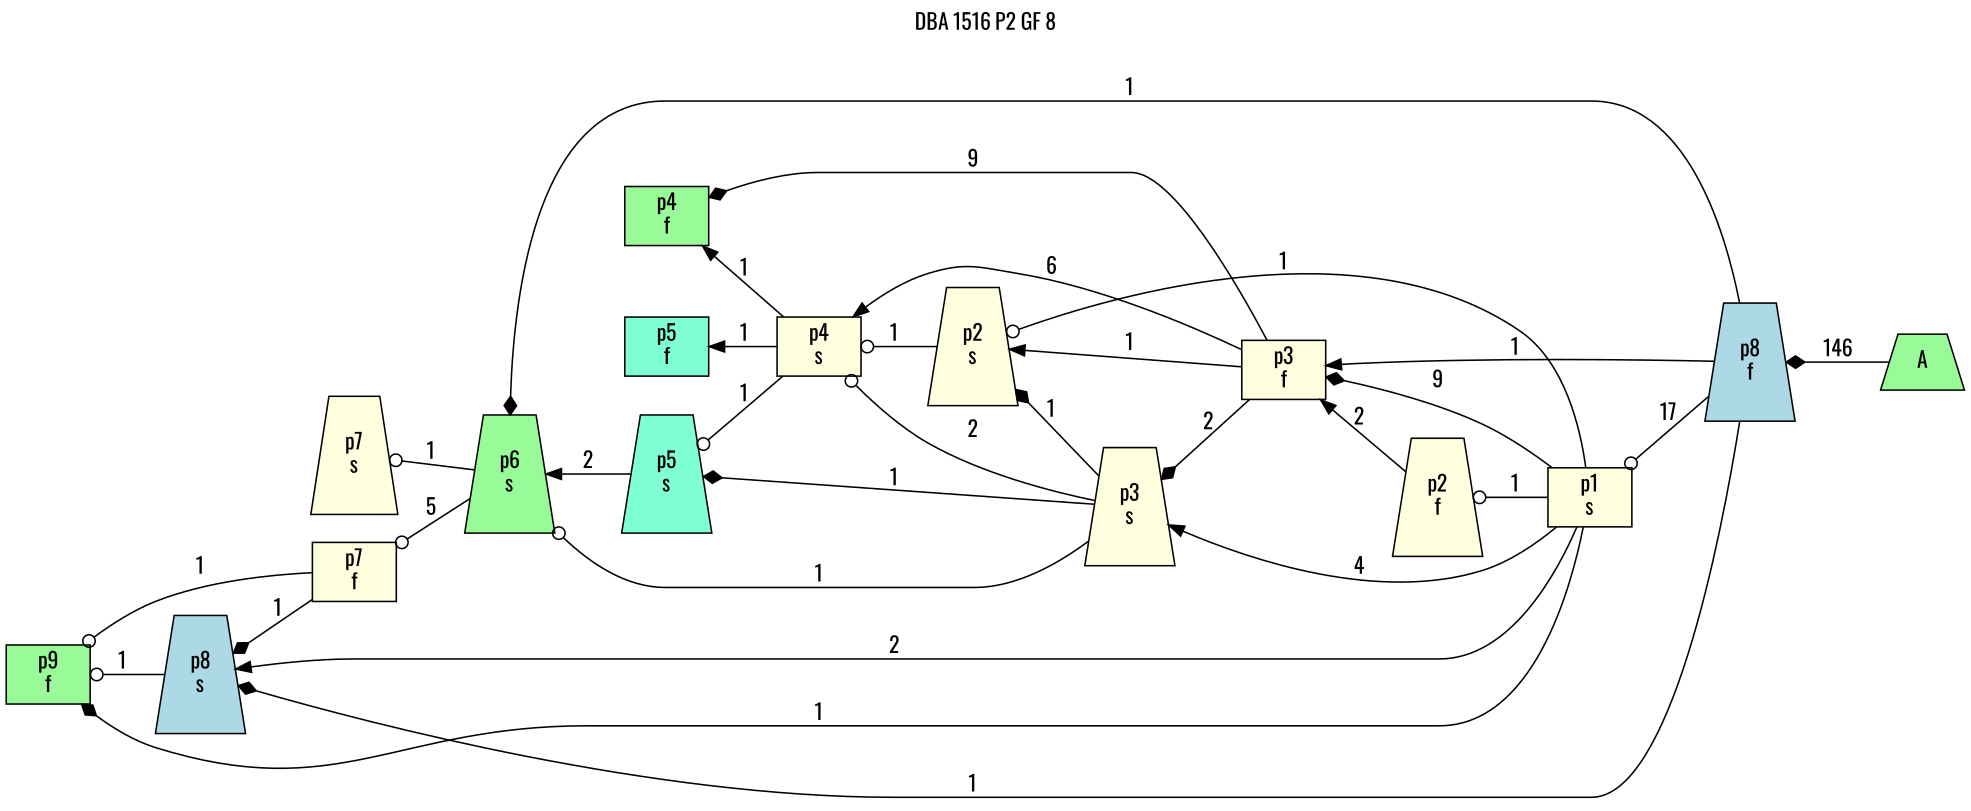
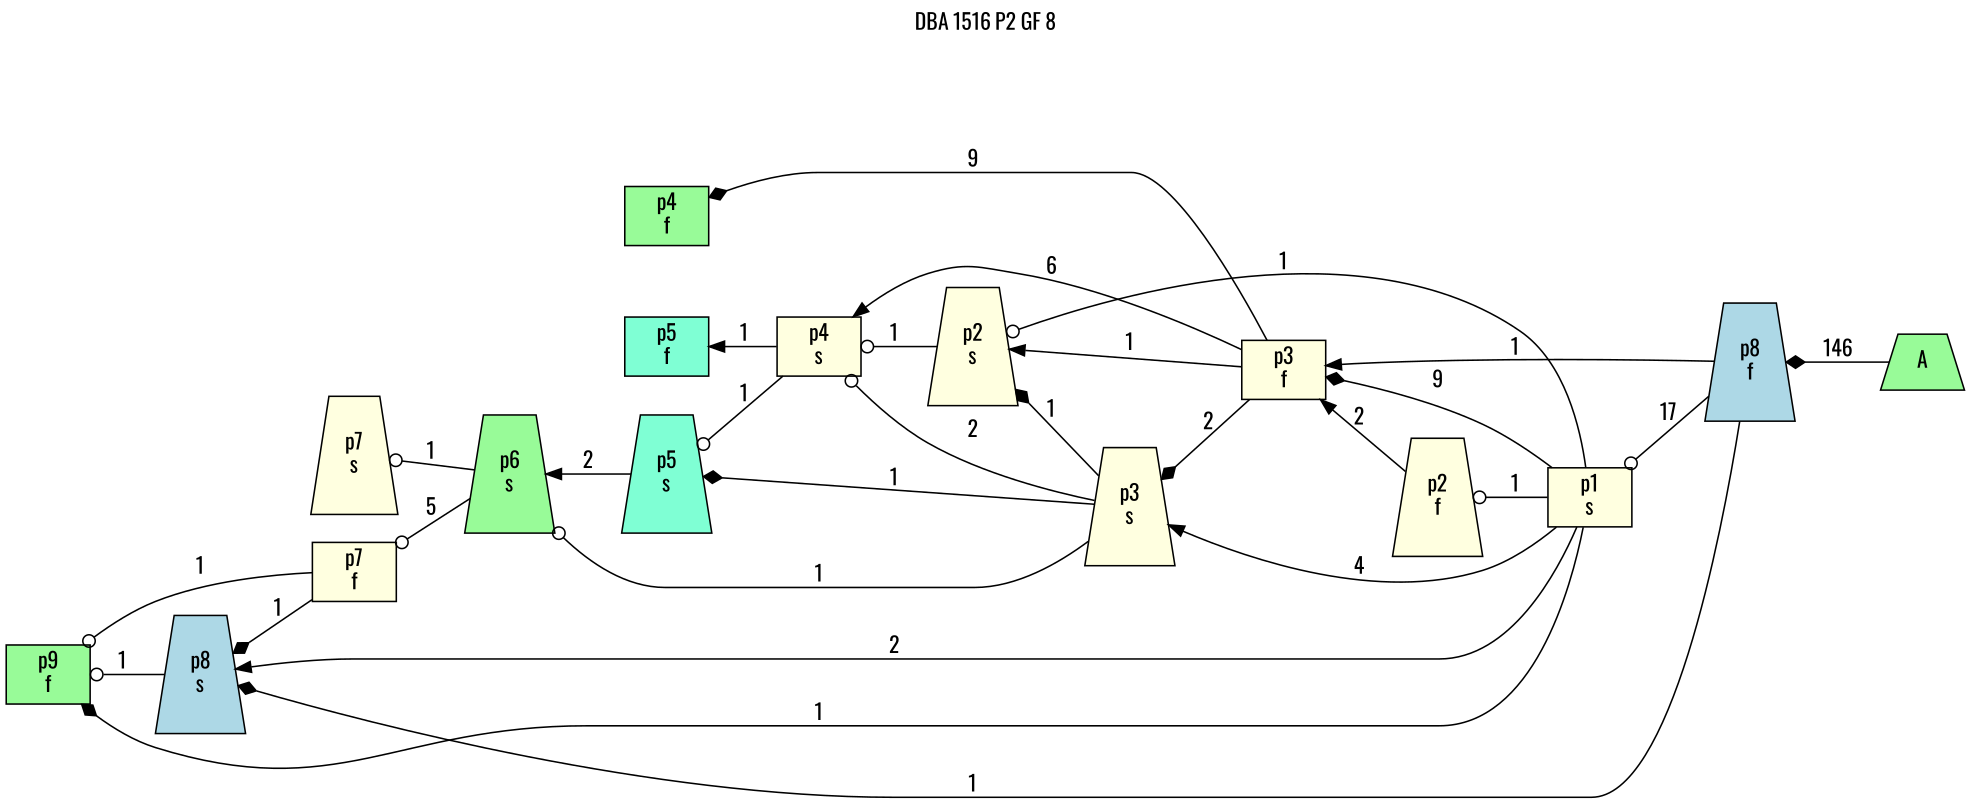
edge "p8 f" -> "p6 s": removed, label "1"
edge "p4 s" -> "p4 f": removed, label "1"
